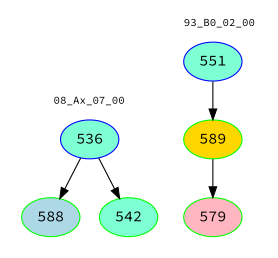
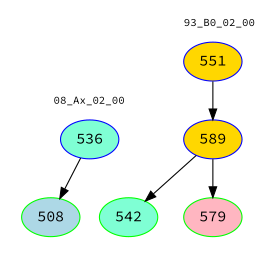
node "551": fillcolor aquamarine -> gold
cluster "08_Ax_07_00": label "08_Ax_07_00" -> "08_Ax_02_00"
node "589": color green -> blue
edge "536" -> "542": now "589" -> "542"
node "588": label "588" -> "508"
